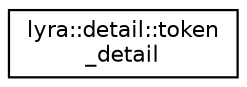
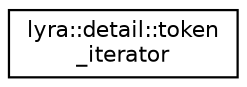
node "lyra::detail::token _detail": label "lyra::detail::token _detail" -> "lyra::detail::token _iterator"
